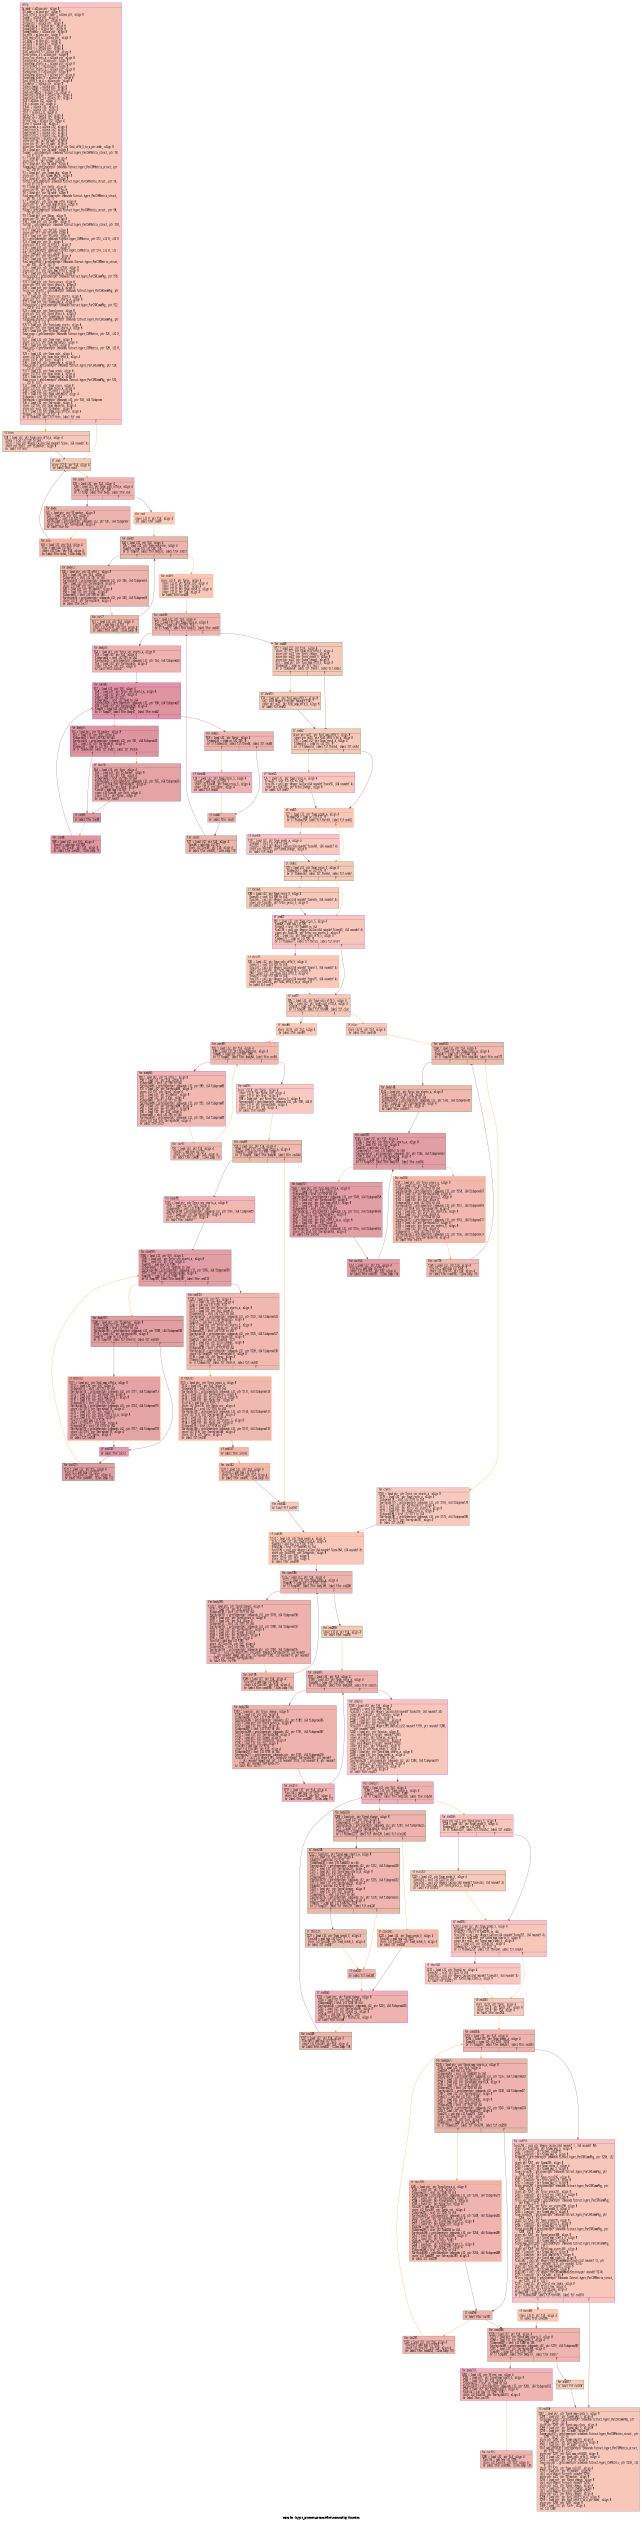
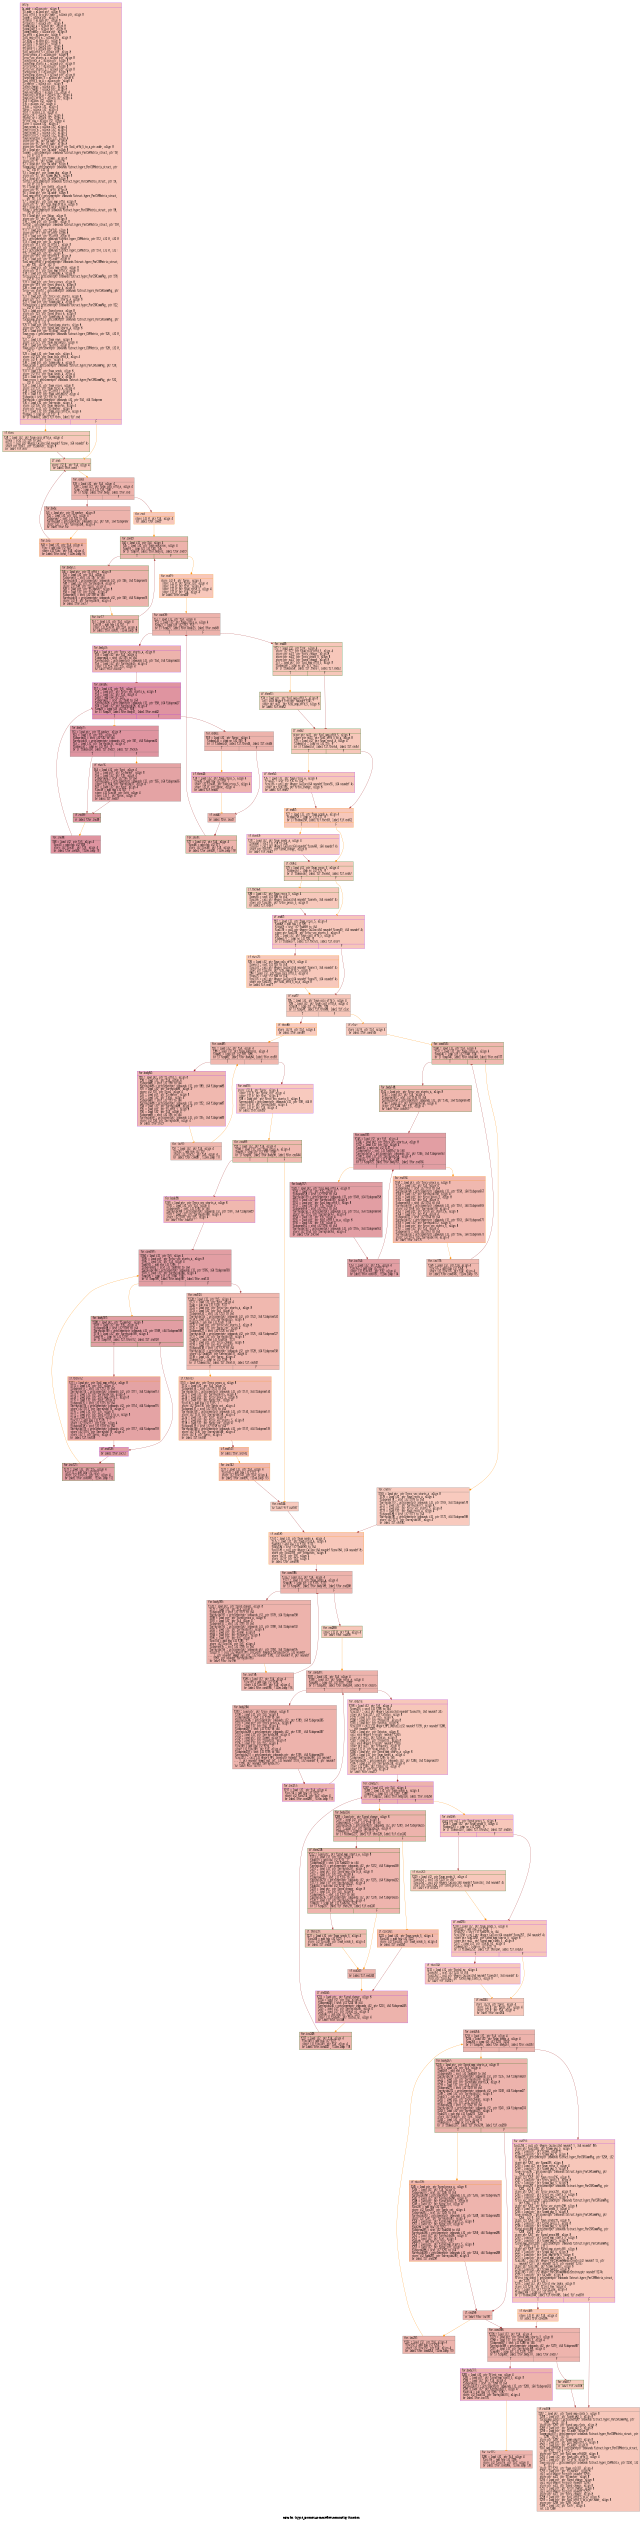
edge "if.end263:" -> "for.cond264:": removed
